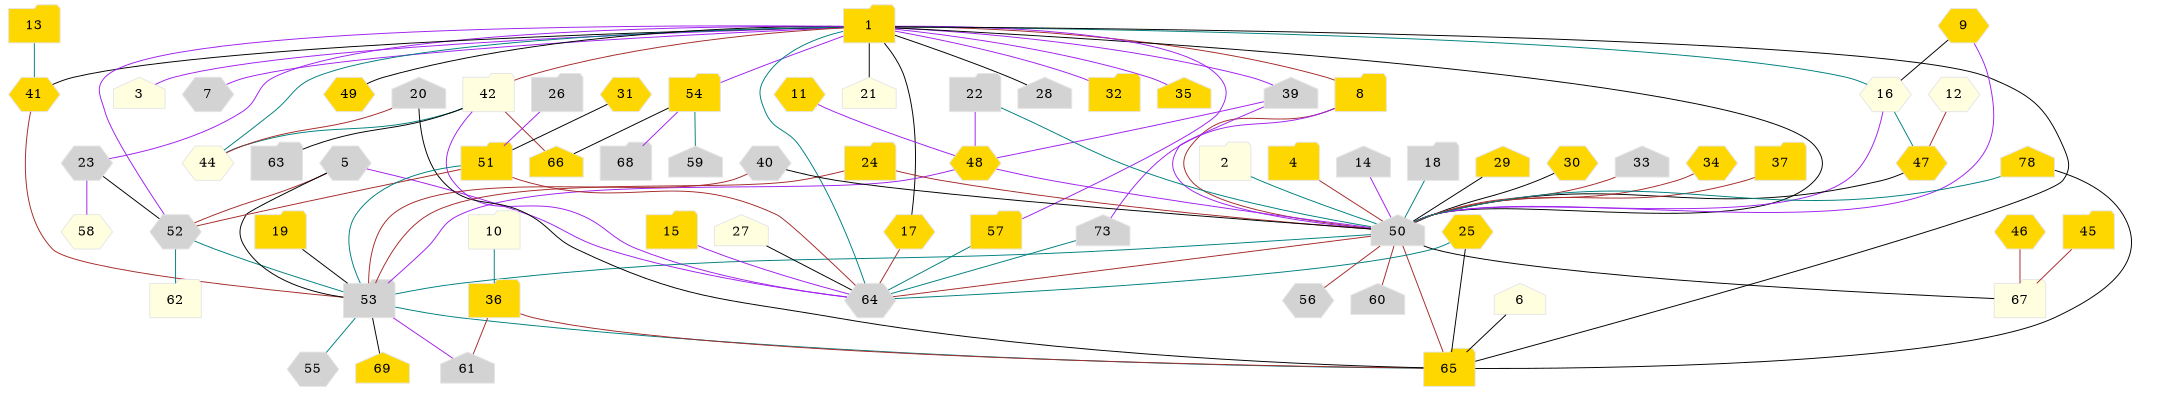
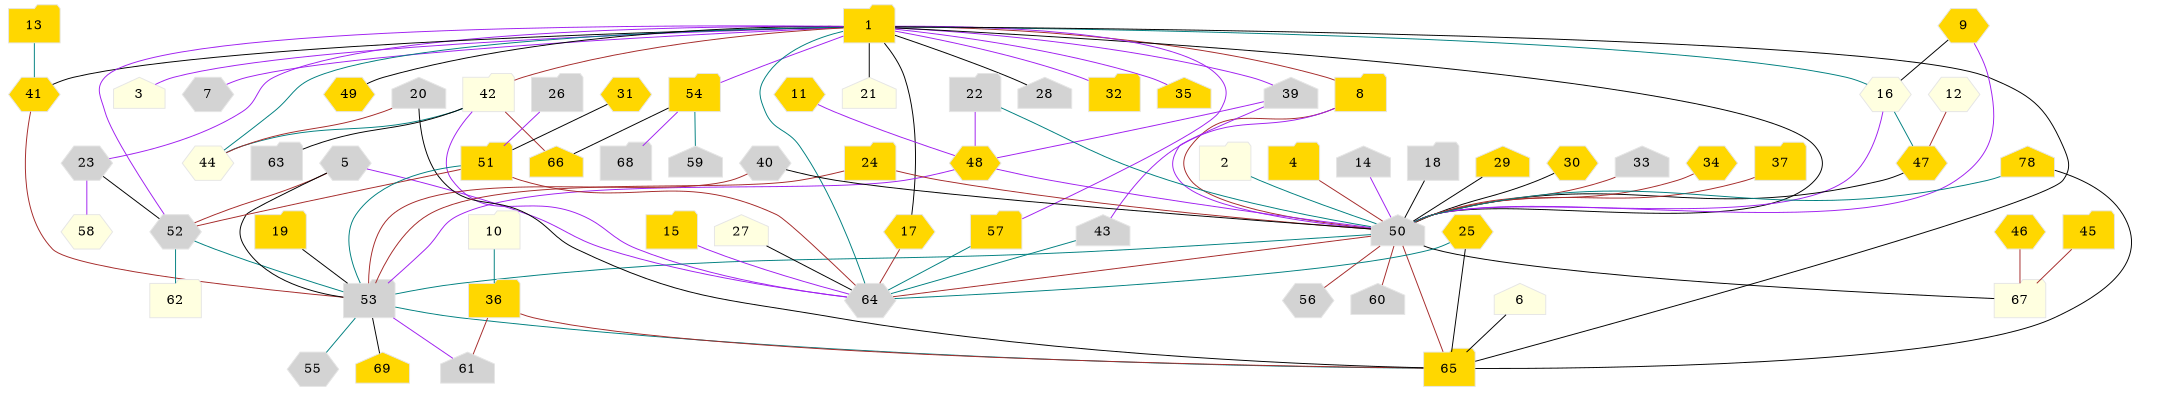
edge "18" -- "50": color teal -> black
node "73": label "73" -> "43"
